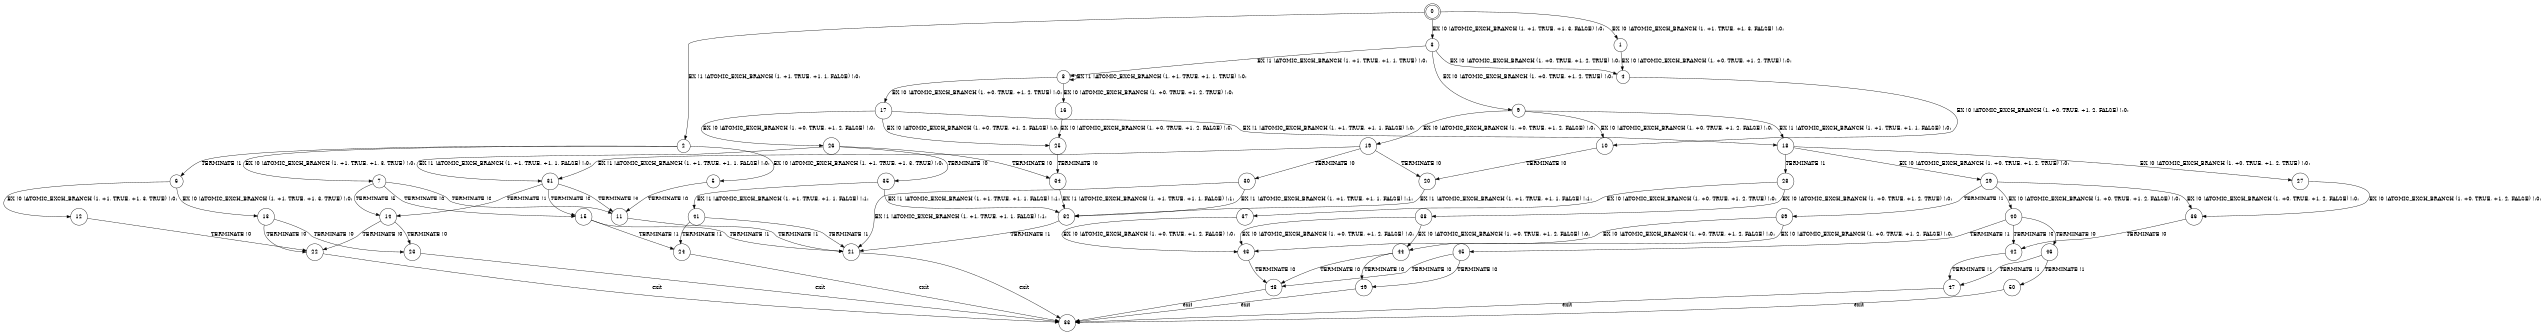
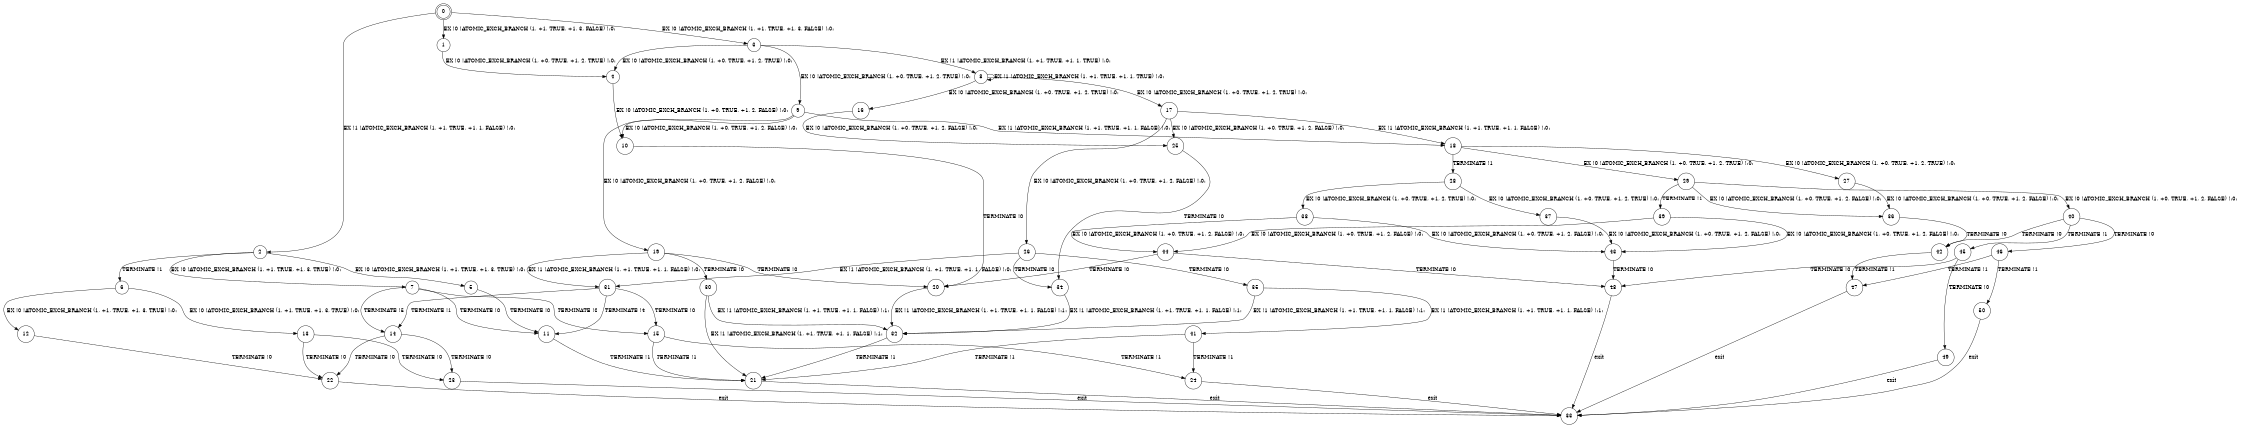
edge "44" -> "49": now "44" -> "20"
